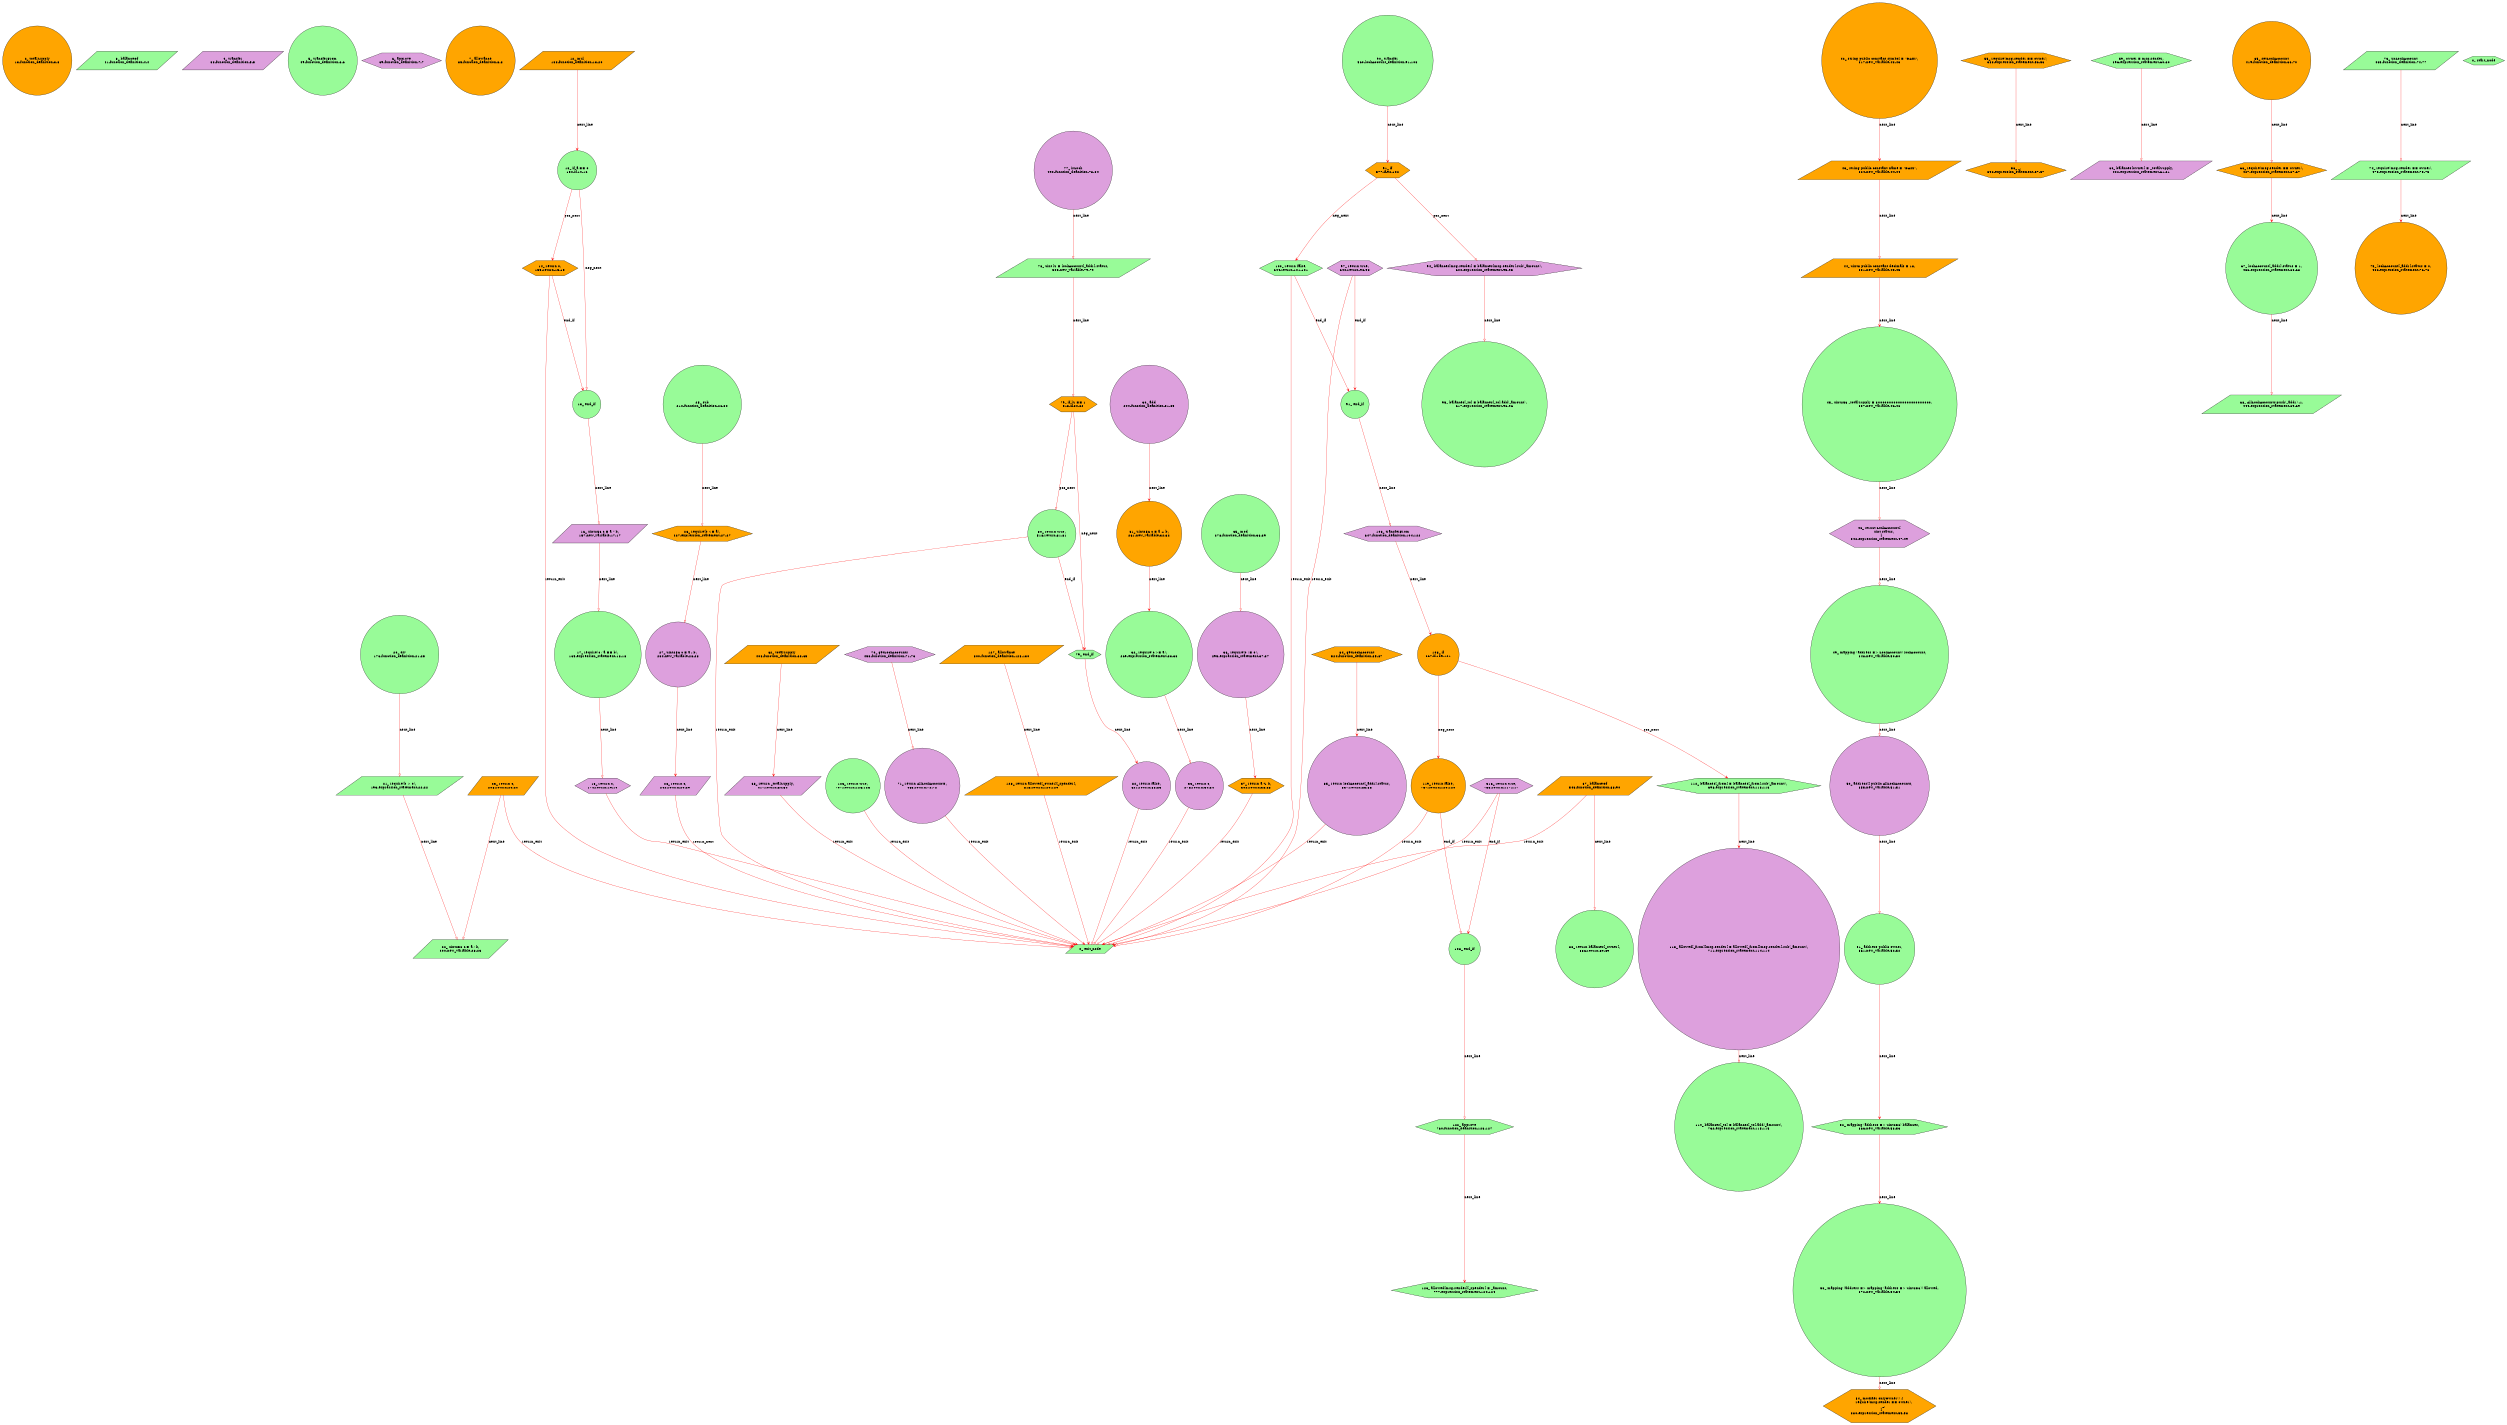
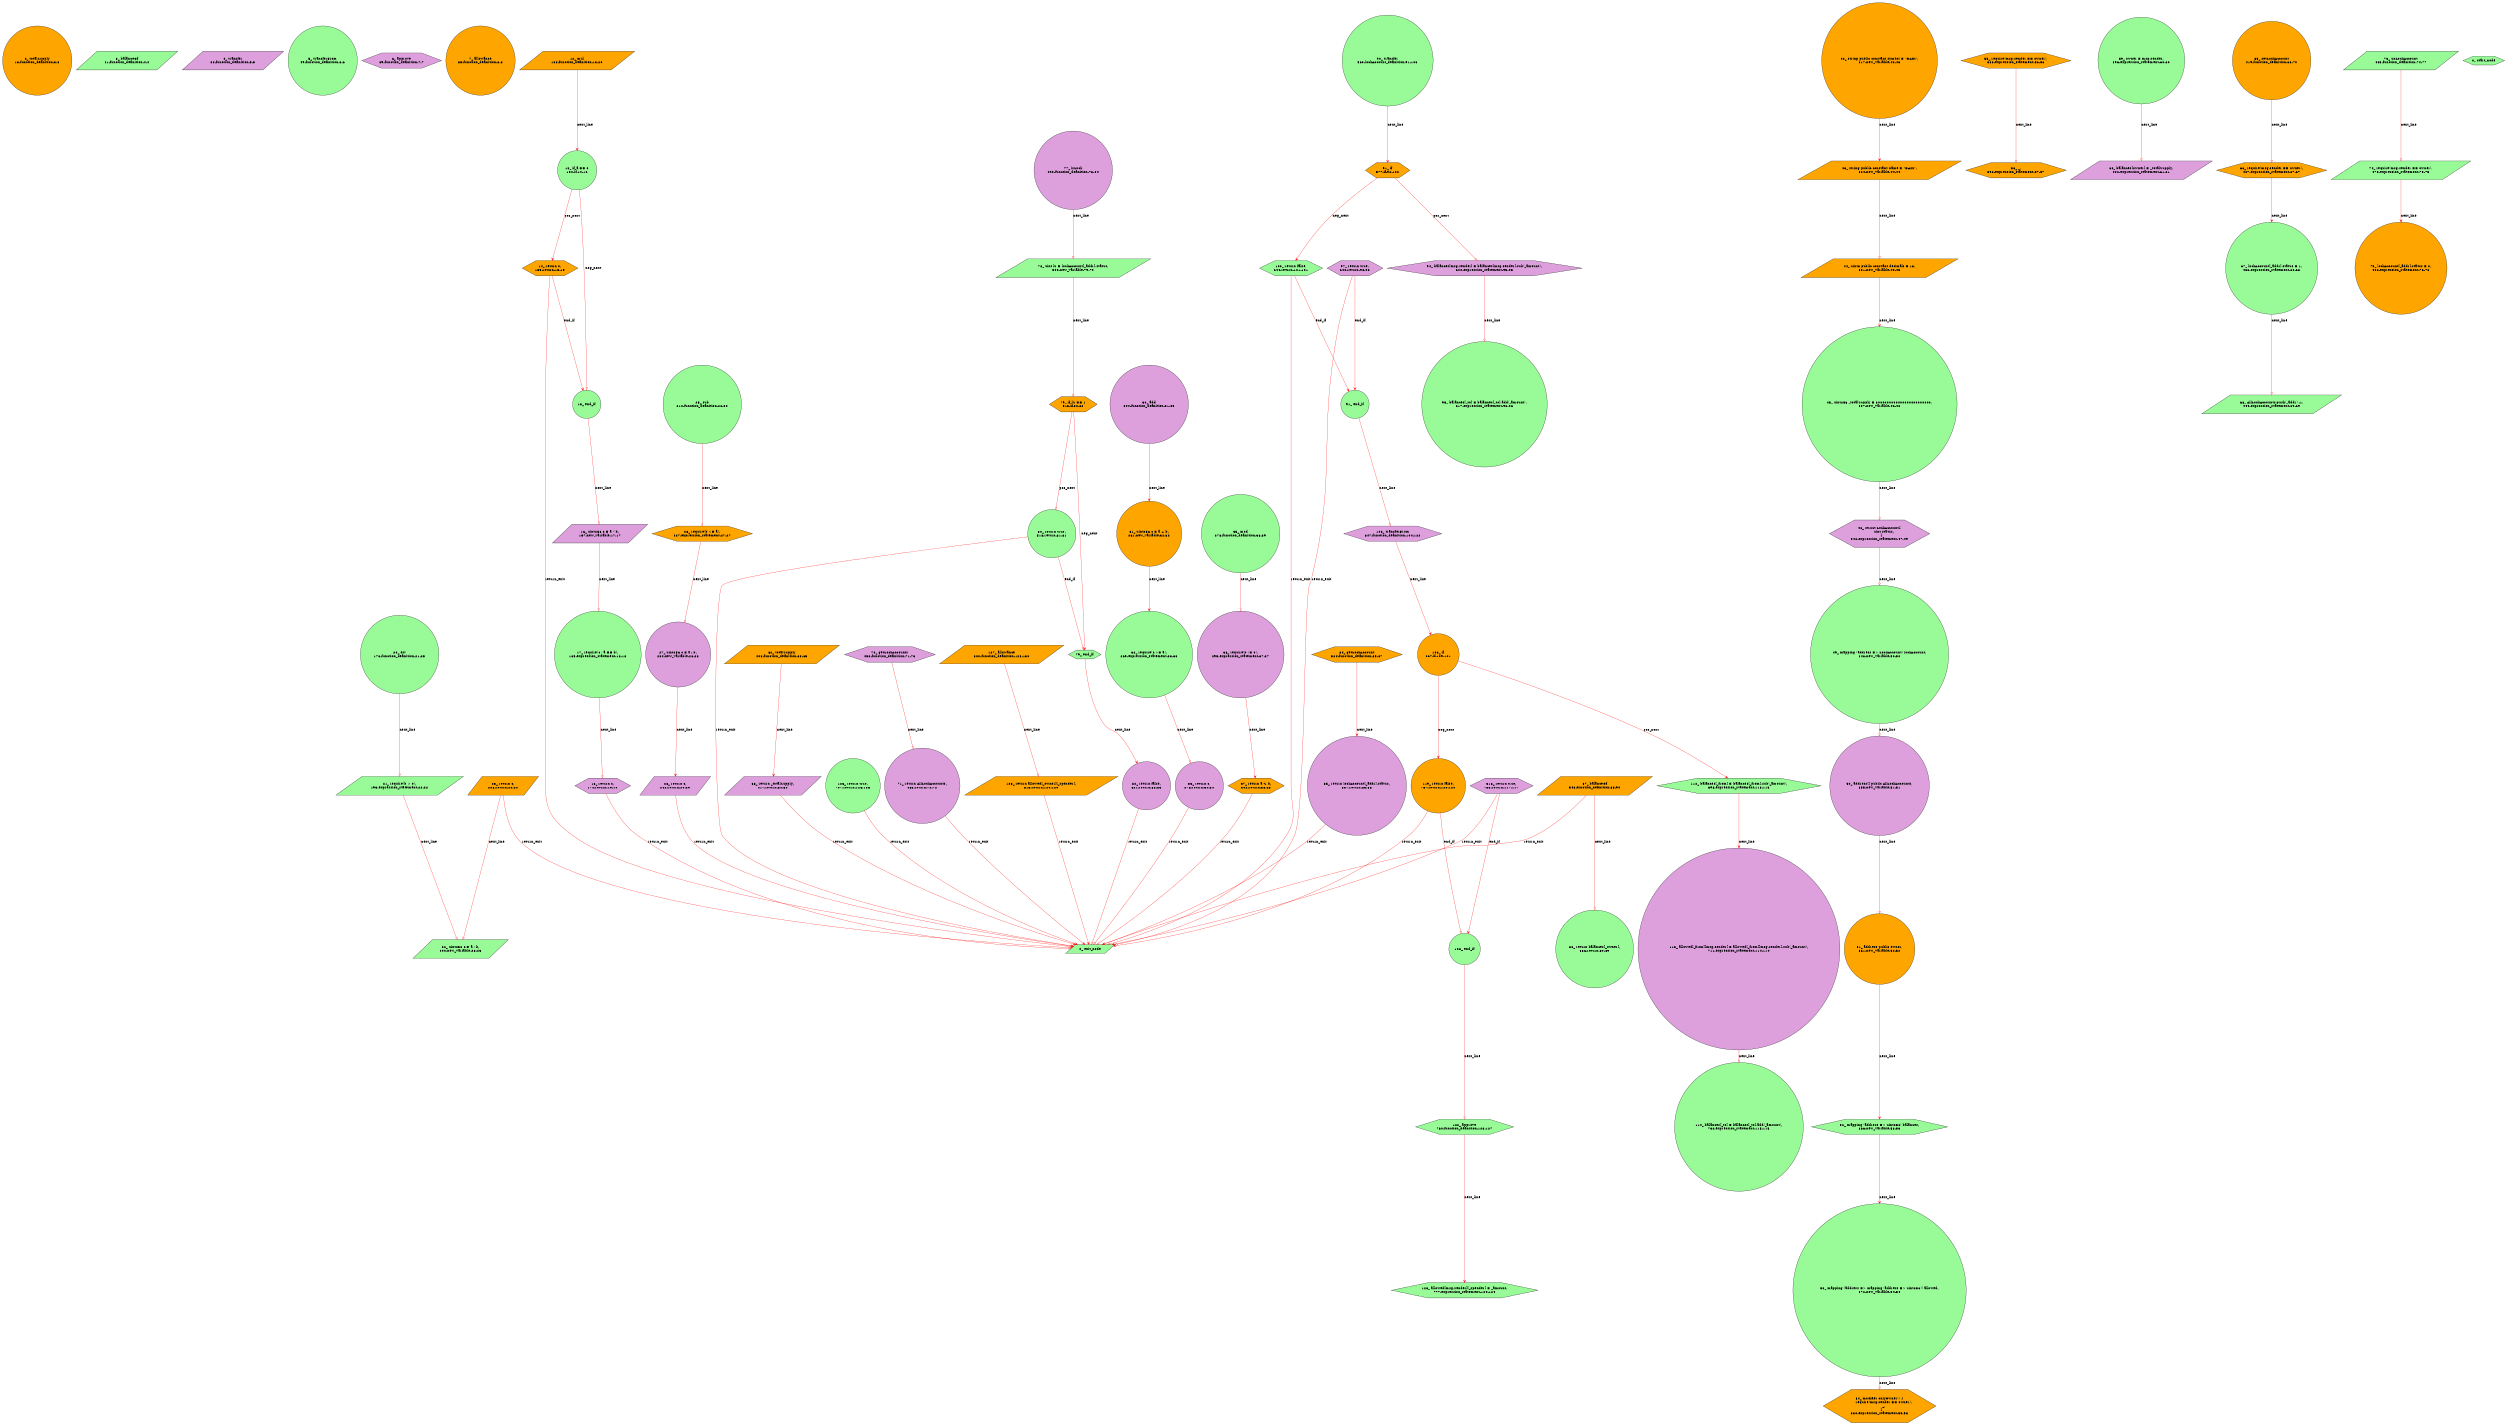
node "59_ owner = msg.sender; 396-expression_statement-60-60": shape hexagon -> circle
edge "28_ return c; 242-return-29-29" -> "0_ exit_node": label "return_next" -> "return_exit"
node "51_ address public owner; 361-new_variable-52-52": fillcolor palegreen -> orange
